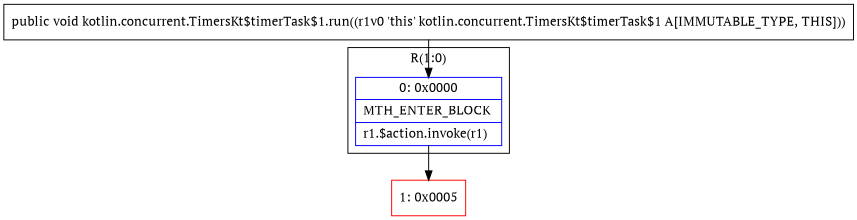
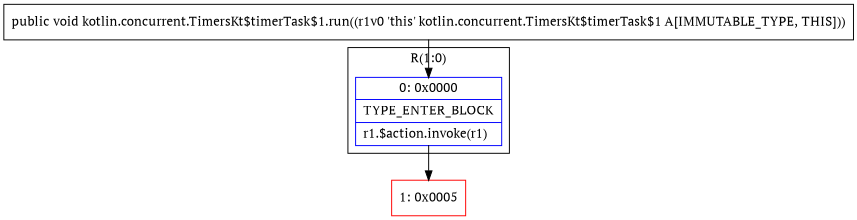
node "0: 0x0000": text "MTH_ENTER_BLOCK" -> "TYPE_ENTER_BLOCK"
